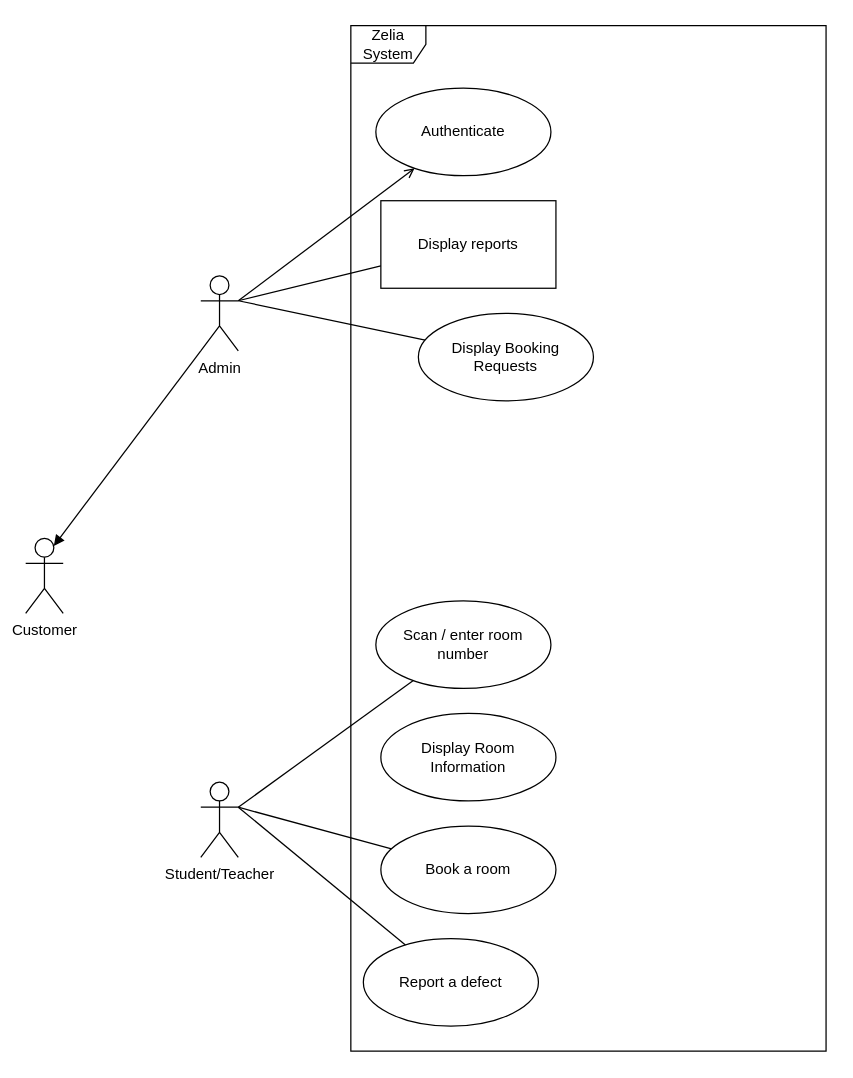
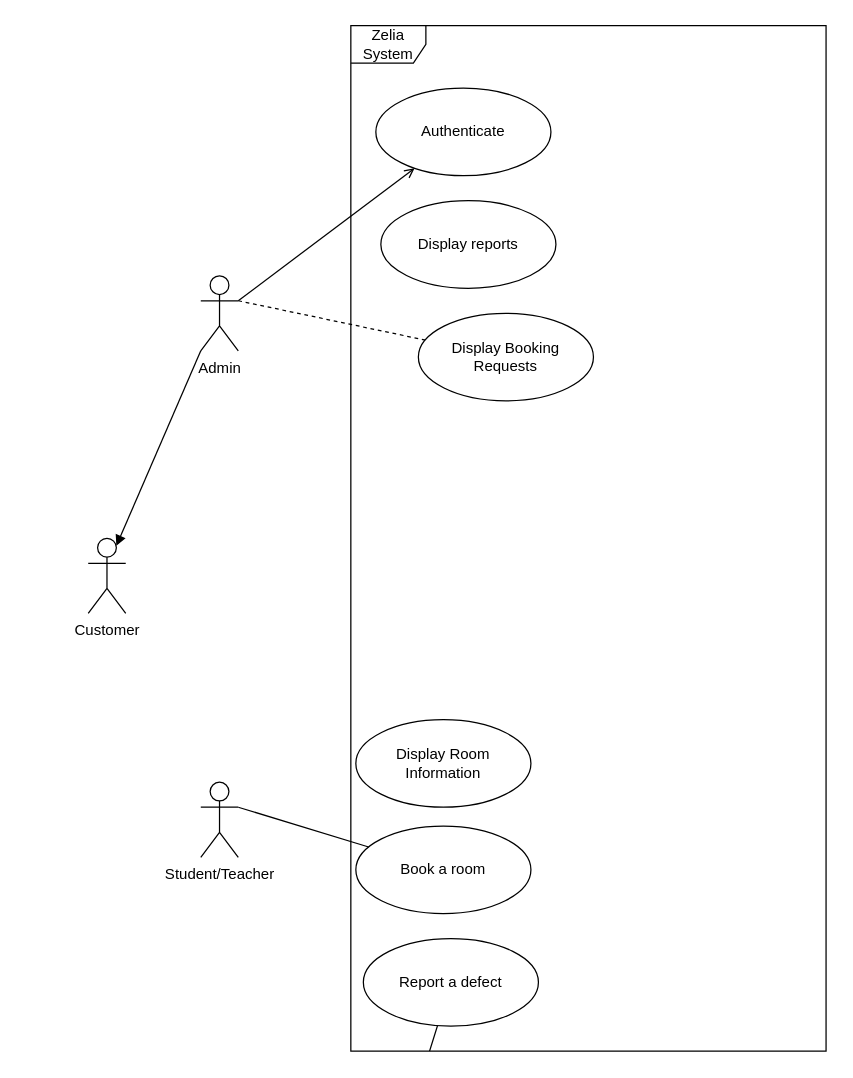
node "Display reports": shape rectangle -> ellipse
edge "Display reports" -- "Admin": removed
edge "Admin" -- "Display Booking Requests": style solid -> dashed
node "Customer": moved (44, 576) -> (107, 576)
node "Scan / enter room number": removed
edge "Scan / enter room number" -- "Student/Teacher": removed
node "Display Room Information": moved (468, 757) -> (443, 763)
node "Book a room": moved (468, 869) -> (443, 869)
edge "Student/Teacher" -- "Report a defect": now "Zelia System" -- "Report a defect"
